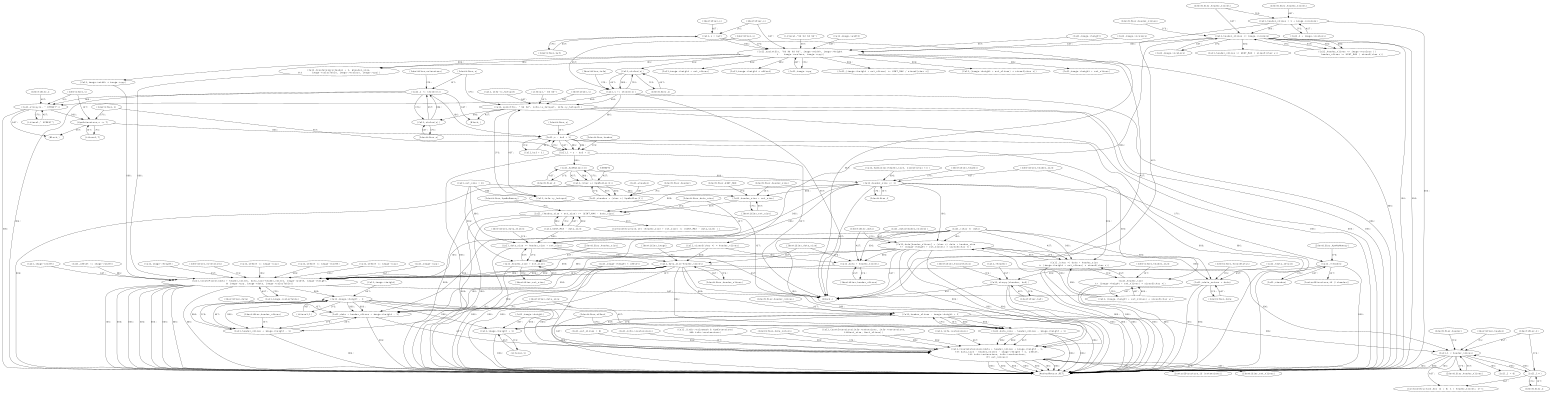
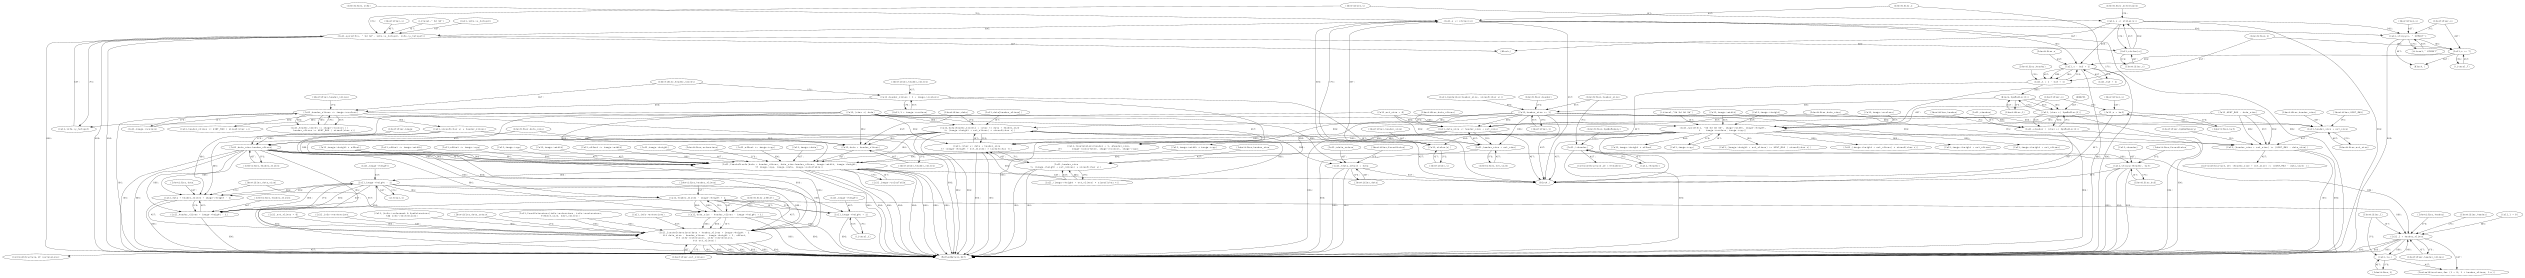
node "(XpmExtensions,s += 7)": label "(XpmExtensions,s += 7)" -> "(Call,s += 7)"
node "(Call,image->data)": added
node "(Call,XpmMalloc(l))": label "(Call,XpmMalloc(l))" -> "(Block,XpmMalloc(l))"
edge "(Call,(header_size + ext_size) >= (UINT_MAX - data_size))" -> "(Call,UINT_MAX - data_size)": removed, label "CFG:"
edge "(Call,l = s - buf + 1)" -> "(MethodReturn,RET)": removed, label "DDG:"
edge "(Call,l < header_nlines)" -> "(Call,l = 0)": reversed
